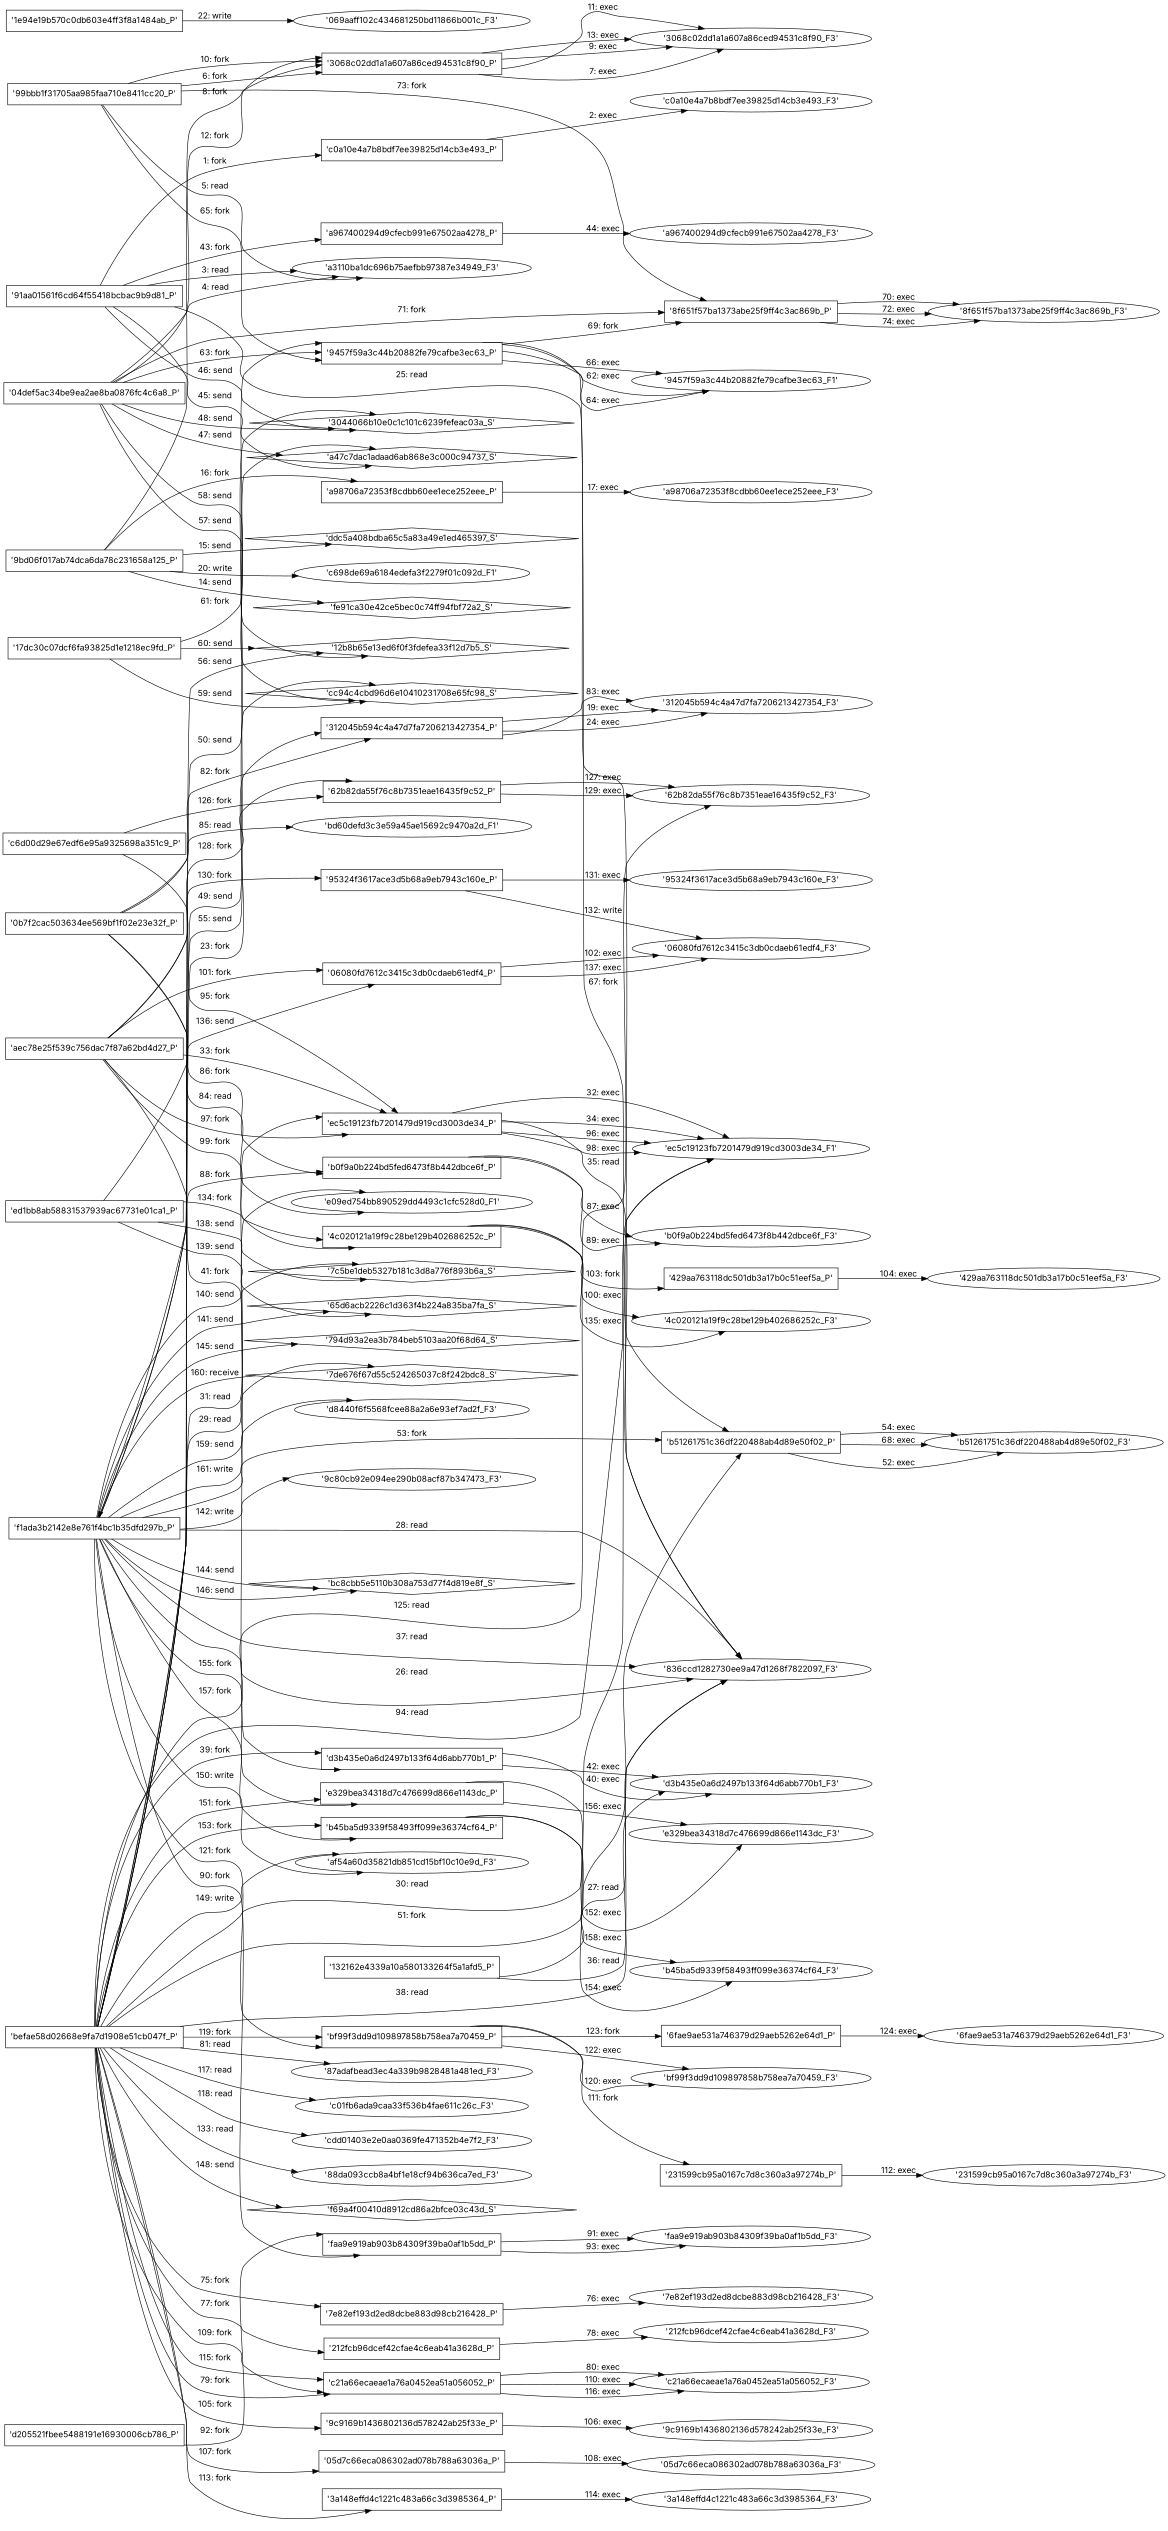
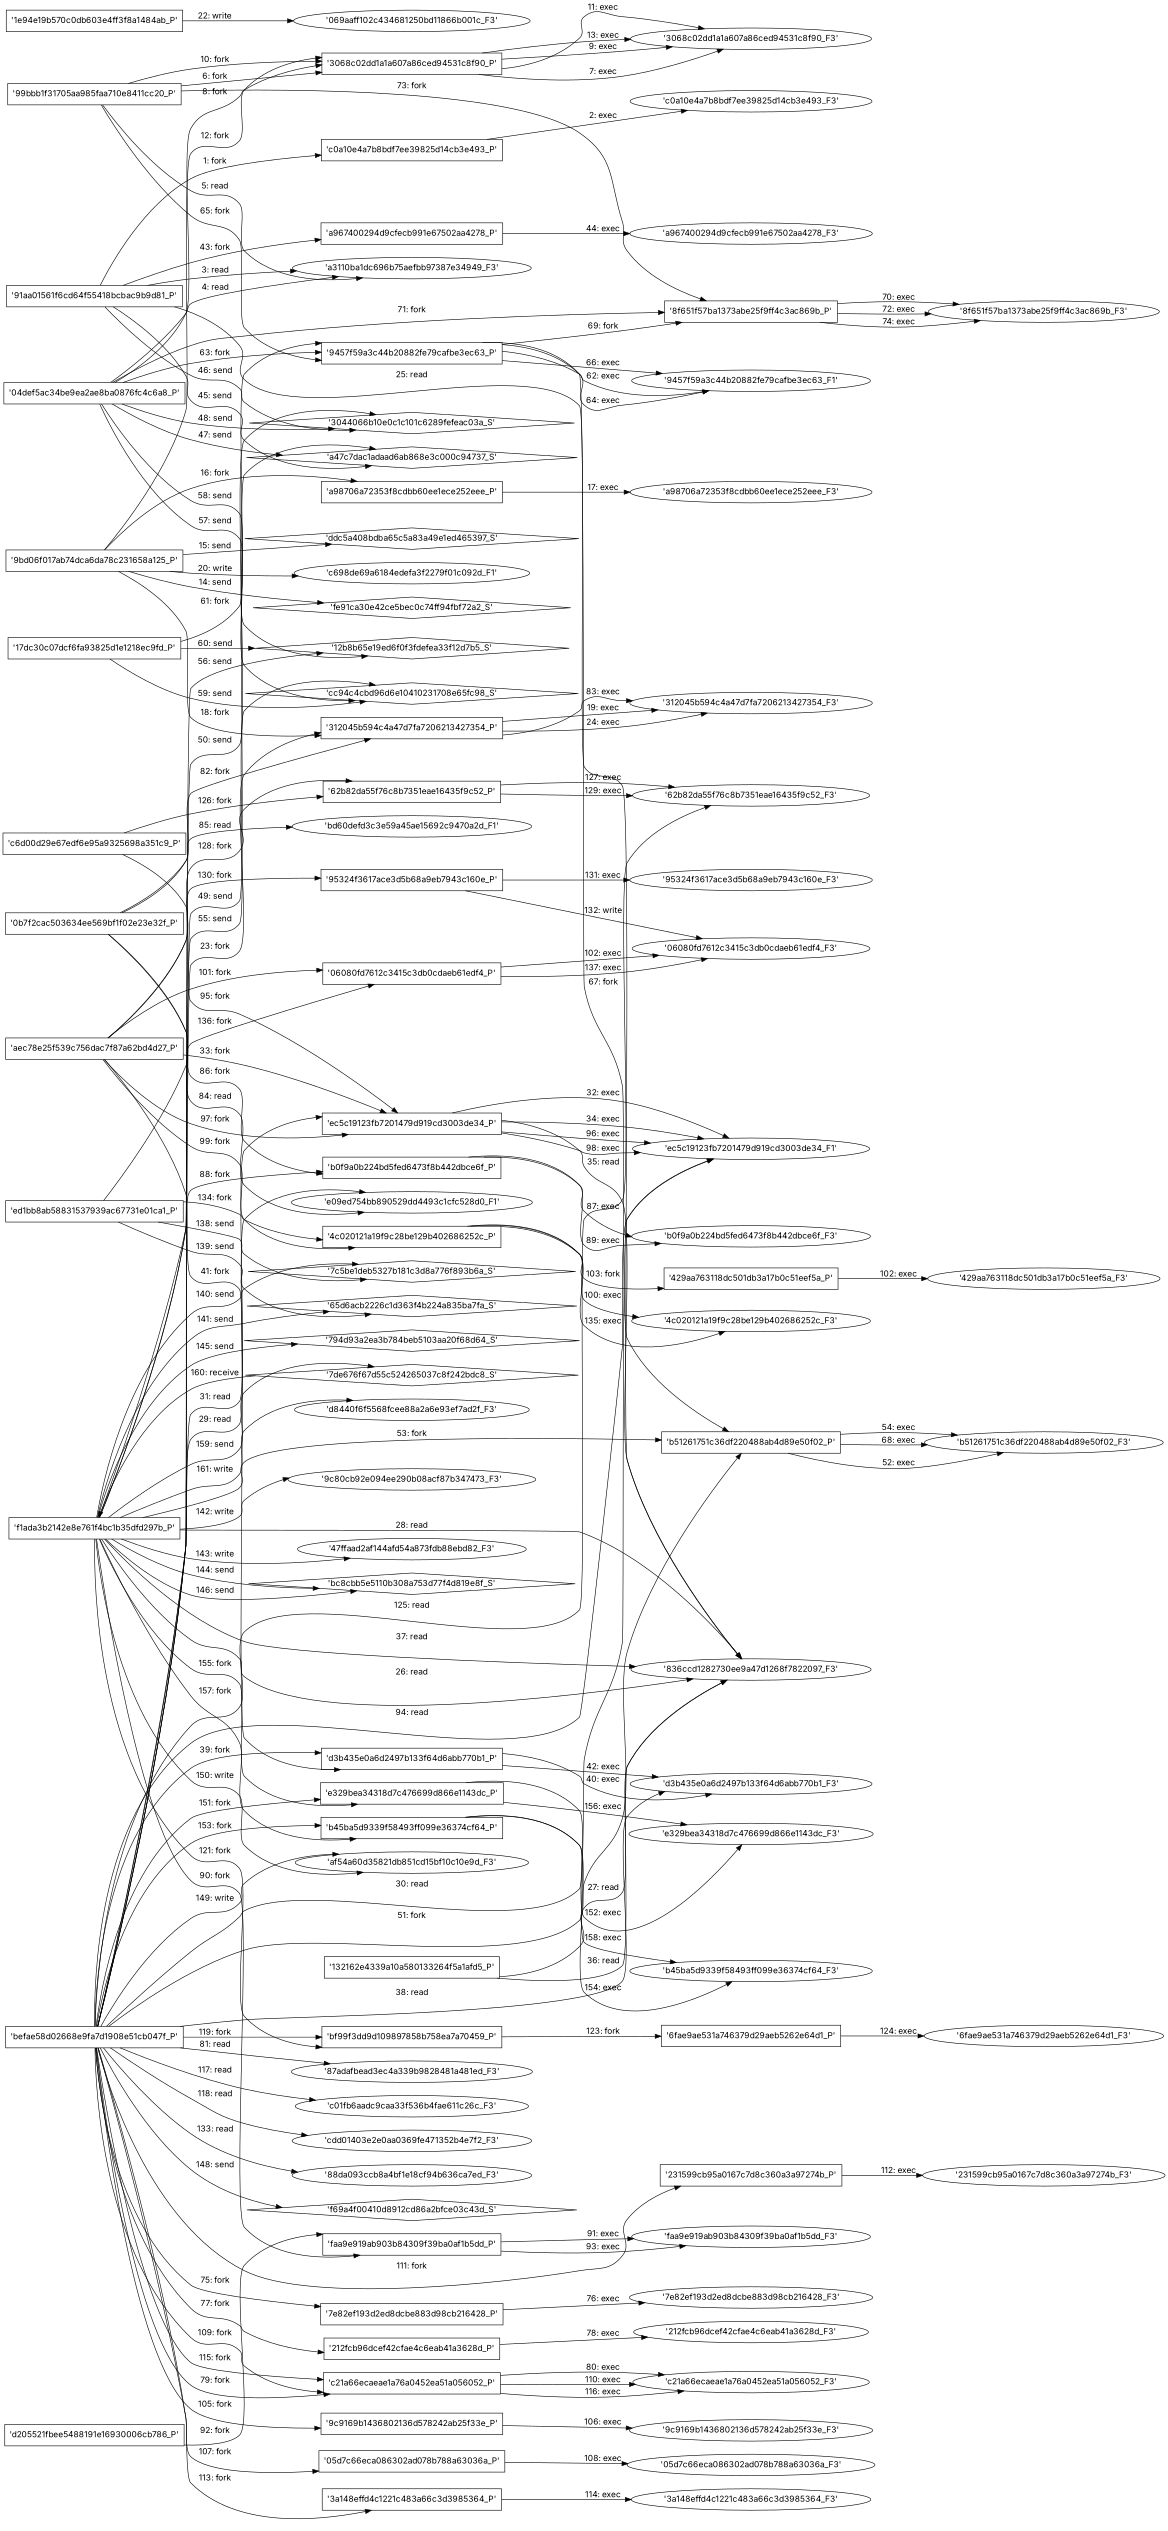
node "'3044066b10e0c1c101c6239fefeac03a_S'": label "'3044066b10e0c1c101c6239fefeac03a_S'" -> "'3044066b10e0c1c101c6289fefeac03a_S'"
node "'12b8b65e13ed6f0f3fdefea33f12d7b5_S'": label "'12b8b65e13ed6f0f3fdefea33f12d7b5_S'" -> "'12b8b65e19ed6f0f3fdefea33f12d7b5_S'"
edge "'9bd06f017ab74dca6da78c231658a125_P'" -> "'312045b594c4a47d7fa7206213427354_P'": added, label "18: fork"
edge "'ed1bb8ab58831537939ac67731e01ca1_P'" -> "'06080fd7612c3415c3db0cdaeb61edf4_P'": label "136: send" -> "136: fork"
edge "'429aa763118dc501db3a17b0c51eef5a_P'" -> "'429aa763118dc501db3a17b0c51eef5a_F3'": label "104: exec" -> "102: exec"
node "'47ffaad2af144afd54a873fdb88ebd82_F3'": added
node "'bf99f3dd9d109897858b758ea7a70459_F3'": removed
edge "'bf99f3dd9d109897858b758ea7a70459_P'" -> "'231599cb95a0167c7d8c360a3a97274b_P'": now "'befae58d02668e9fa7d1908e51cb047f_P'" -> "'231599cb95a0167c7d8c360a3a97274b_P'"
node "'c01fb6ada9caa33f536b4fae611c26c_F3'": label "'c01fb6ada9caa33f536b4fae611c26c_F3'" -> "'c01fb6aadc9caa33f536b4fae611c26c_F3'"
